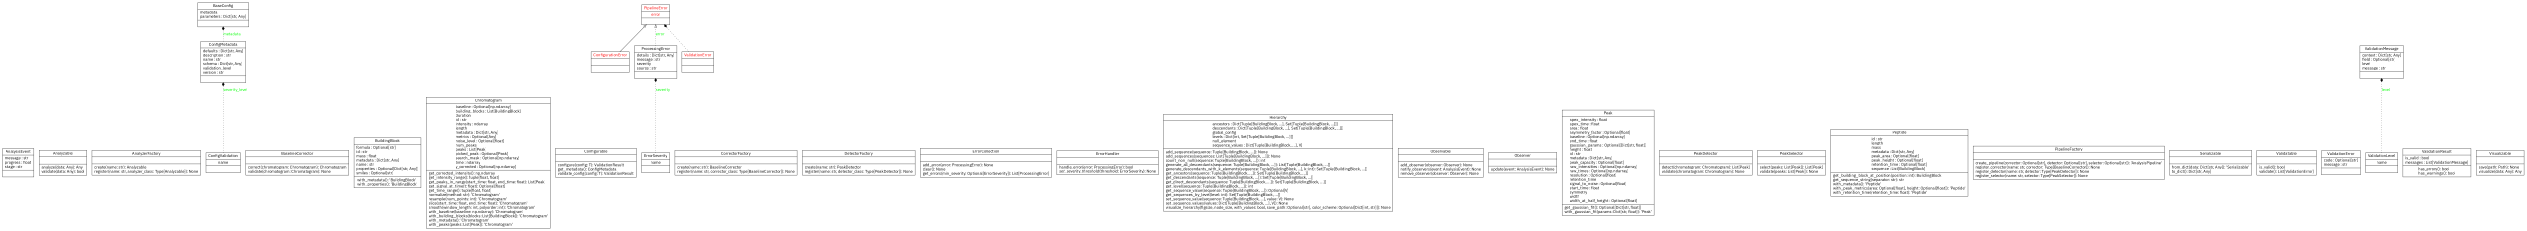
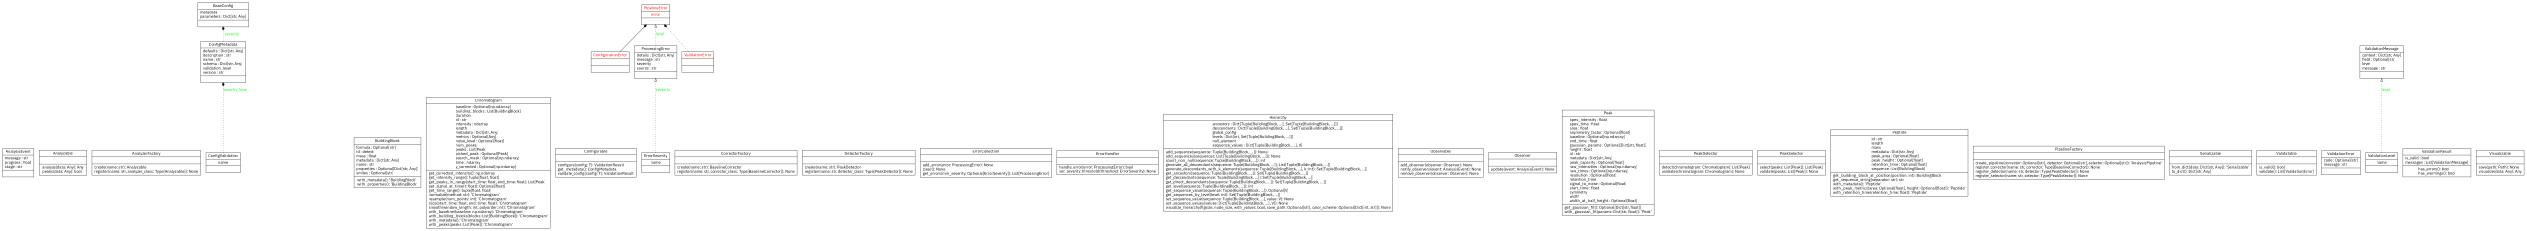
edge "ConfigMetadata" -> "BaseConfig": label "metadata" -> "severity"
edge "ProcessingError" -> "PipelineError": label "error" -> "level"
edge "ConfigurationError" -> "PipelineError": arrowhead onormal -> diamond
edge "ErrorSeverity" -> "ProcessingError": arrowhead diamond -> onormal
edge "ValidationLevel" -> "ValidationMessage": arrowhead diamond -> onormal
node "BuildingBlock": text "id : str" -> "id : detect"
node "BaselineCorrector": removed
node "Analyzable": text "validate(data: Any): bool" -> "peaks(data: Any): bool"
